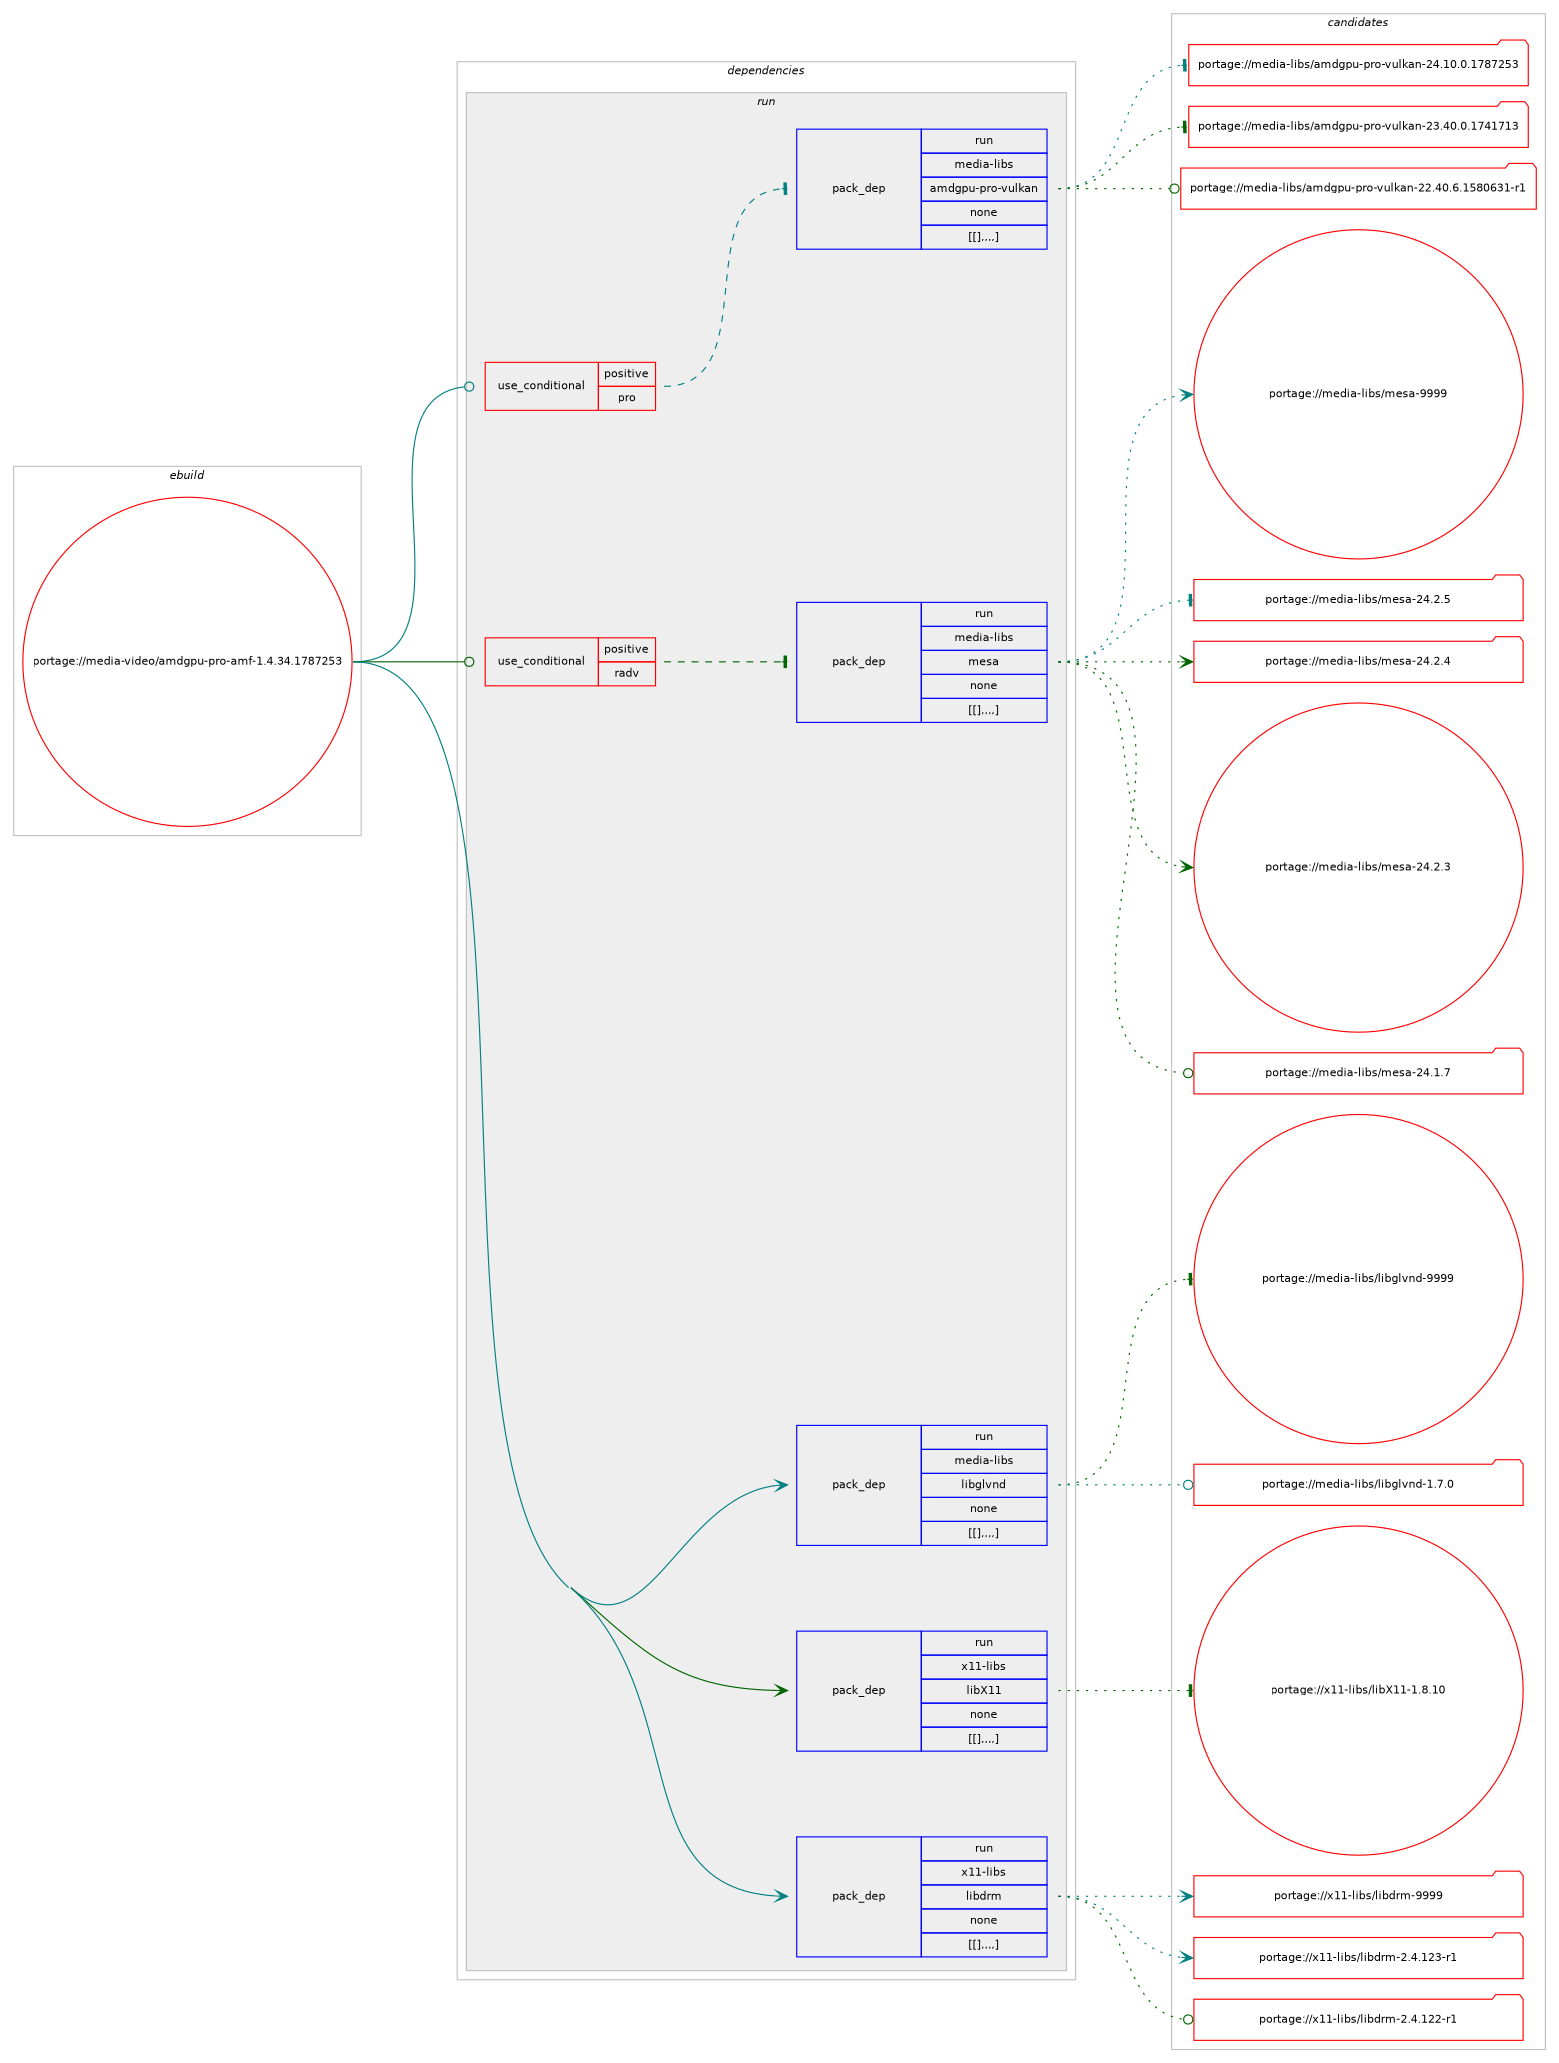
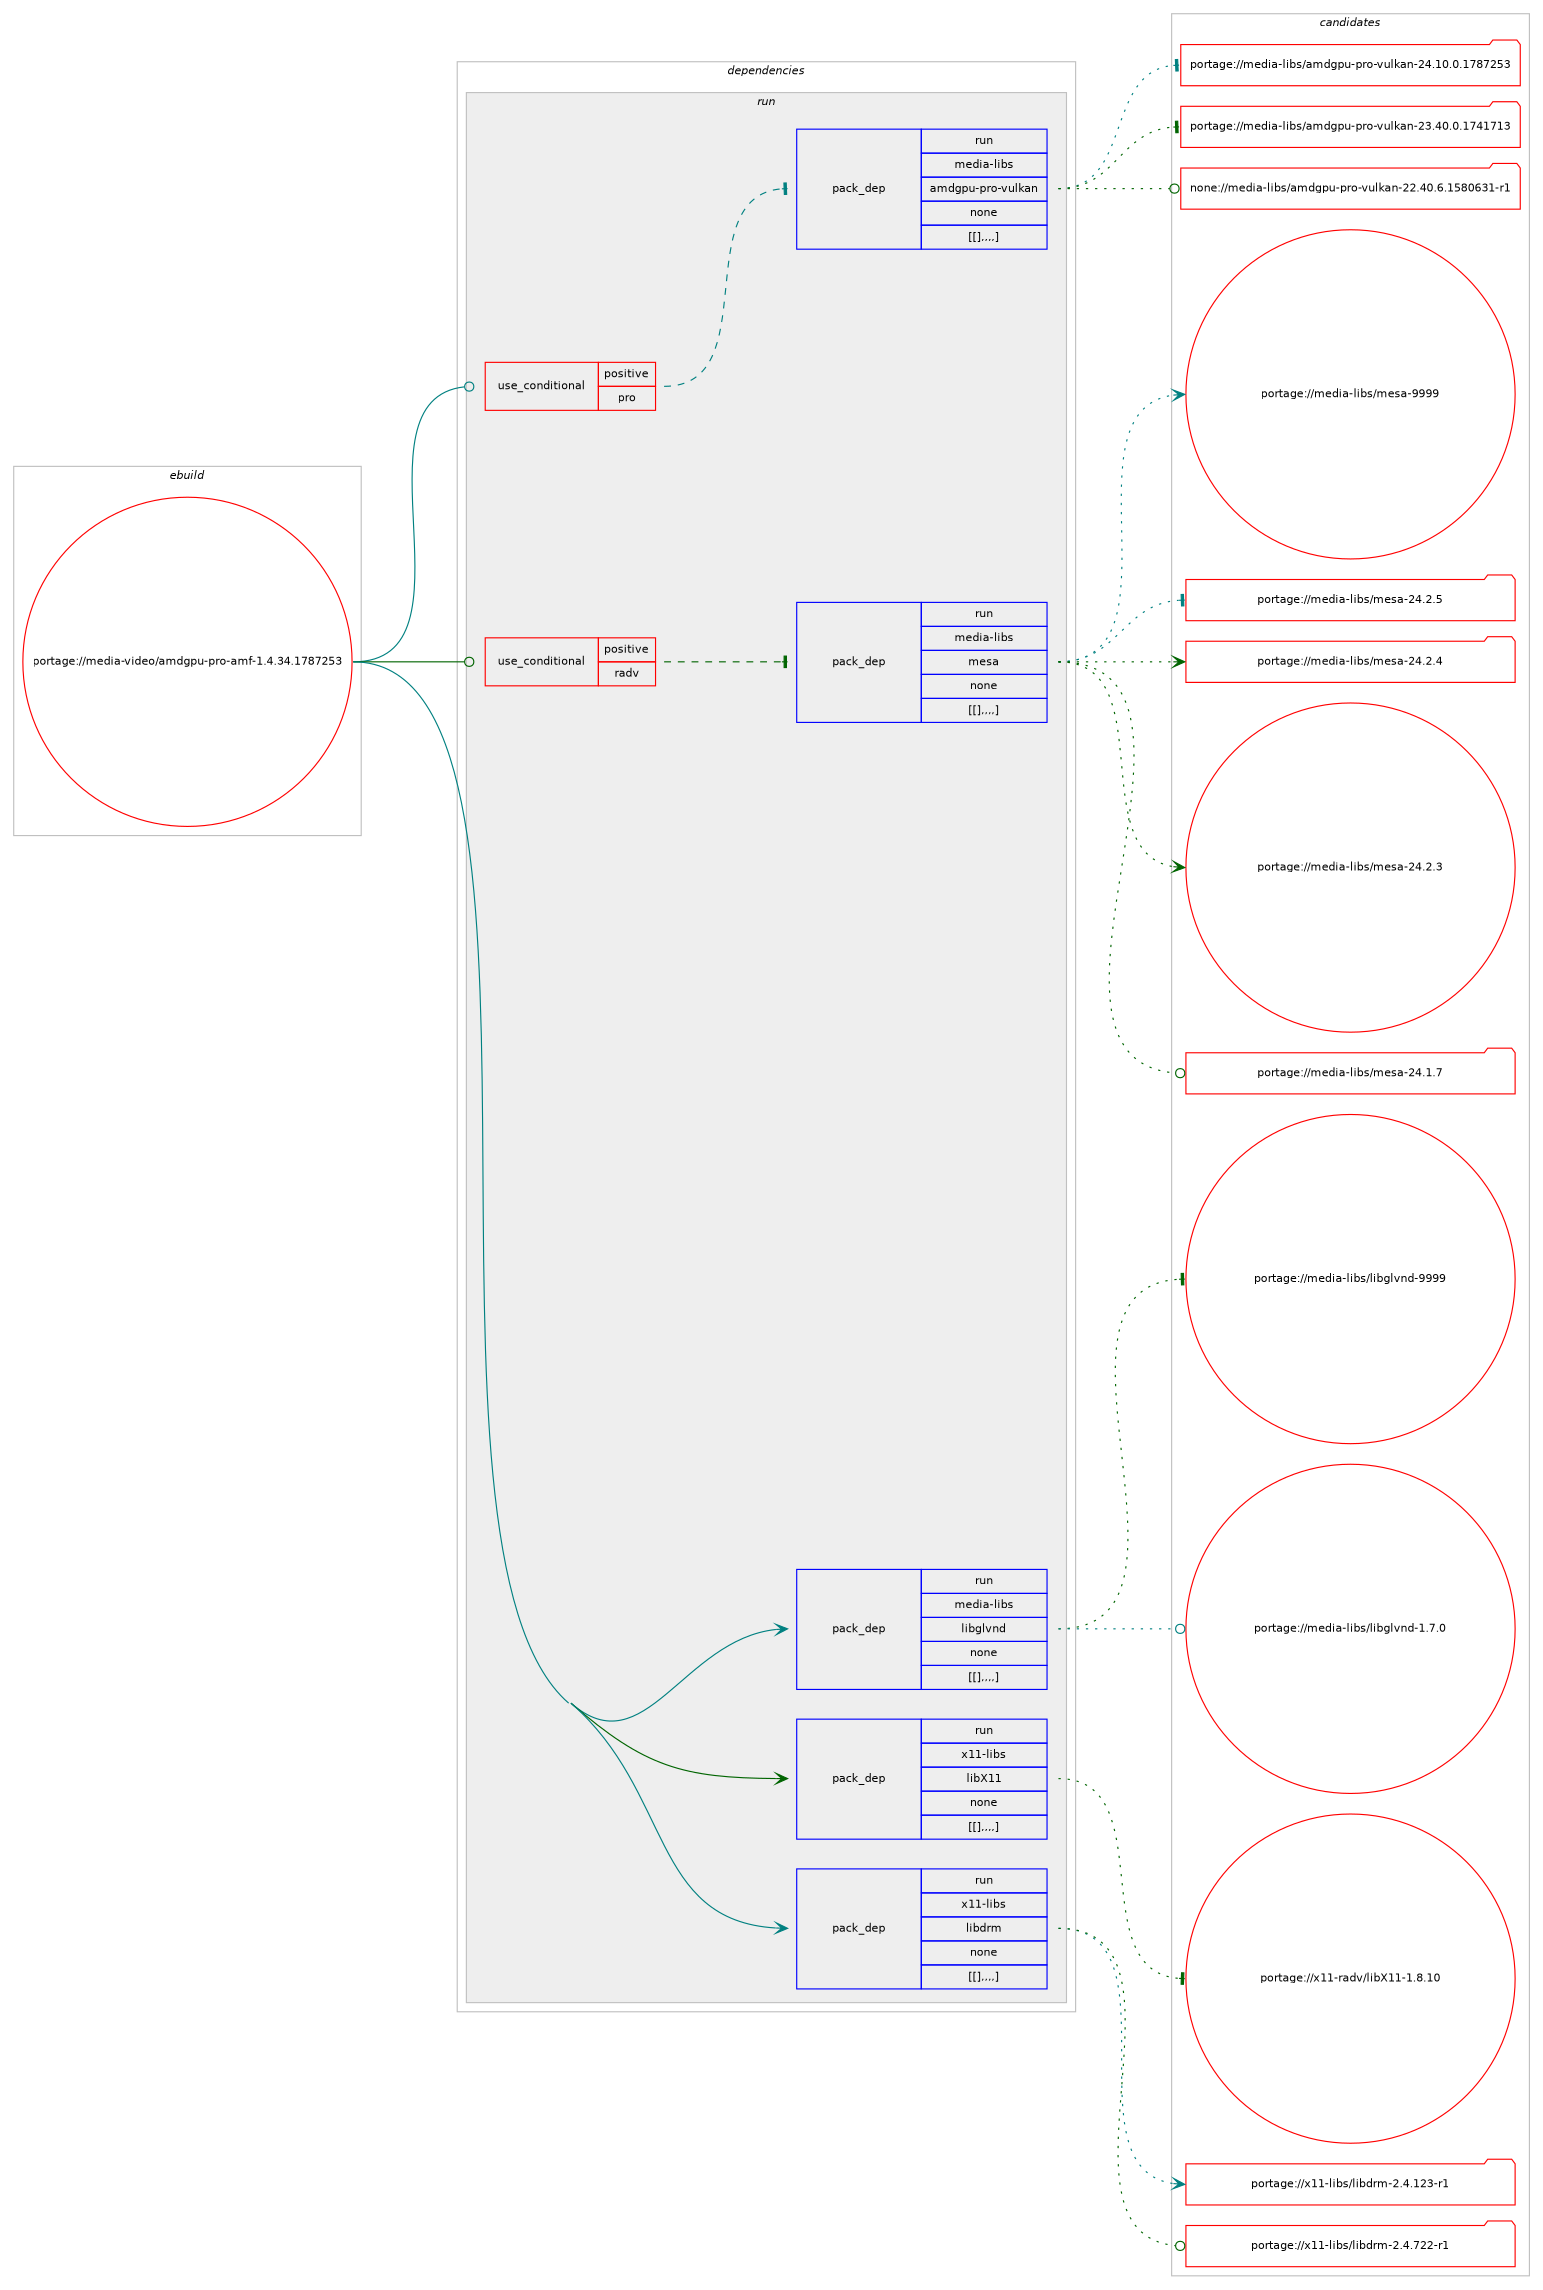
node "portage://media-libs/amdgpu-pro-vulkan-22.40.6.1580631-r1": label "portage://media-libs/amdgpu-pro-vulkan-22.40.6.1580631-r1" -> "none://media-libs/amdgpu-pro-vulkan-22.40.6.1580631-r1"
node "portage://media-libs/libglvnd-1.7.0": shape folder -> circle
node "portage://x11-libs/libX11-1.8.10": label "portage://x11-libs/libX11-1.8.10" -> "portage://x11-radv/libX11-1.8.10"
node "portage://x11-libs/libdrm-9999": removed
node "portage://x11-libs/libdrm-2.4.122-r1": label "portage://x11-libs/libdrm-2.4.122-r1" -> "portage://x11-libs/libdrm-2.4.722-r1"
